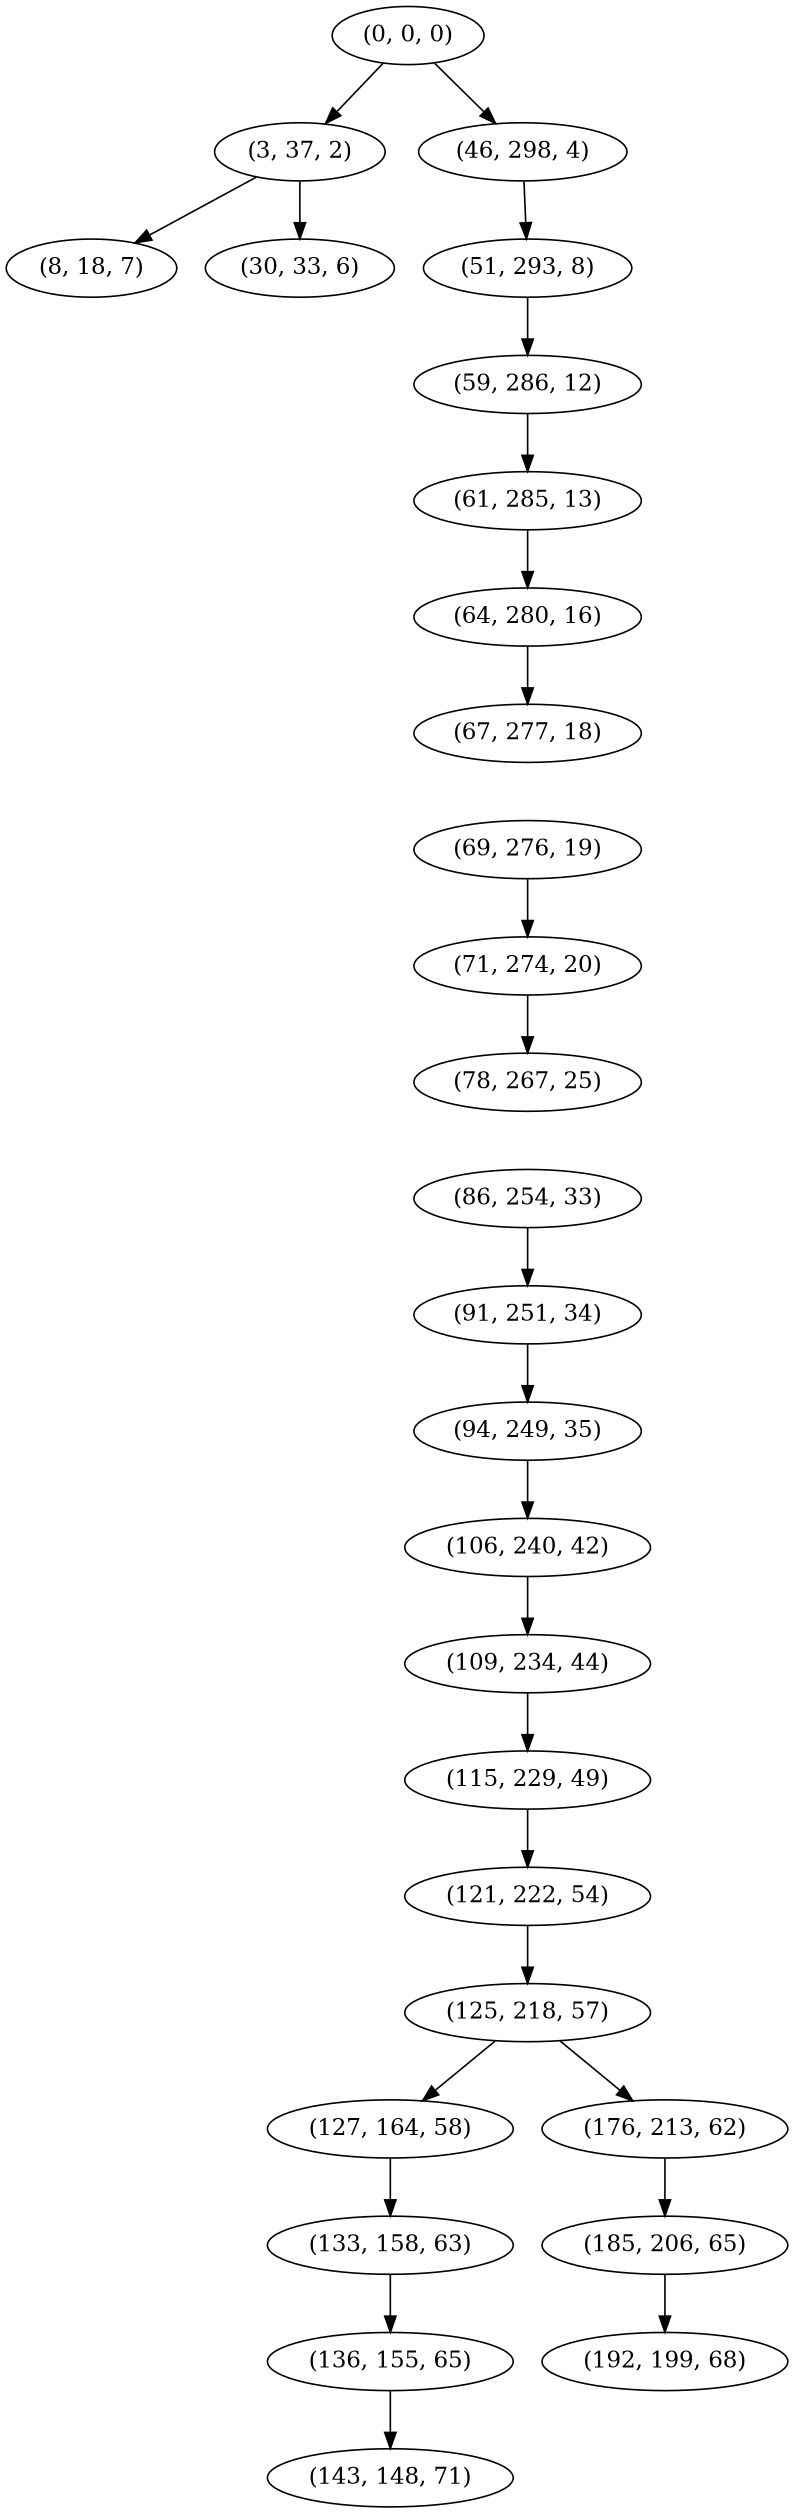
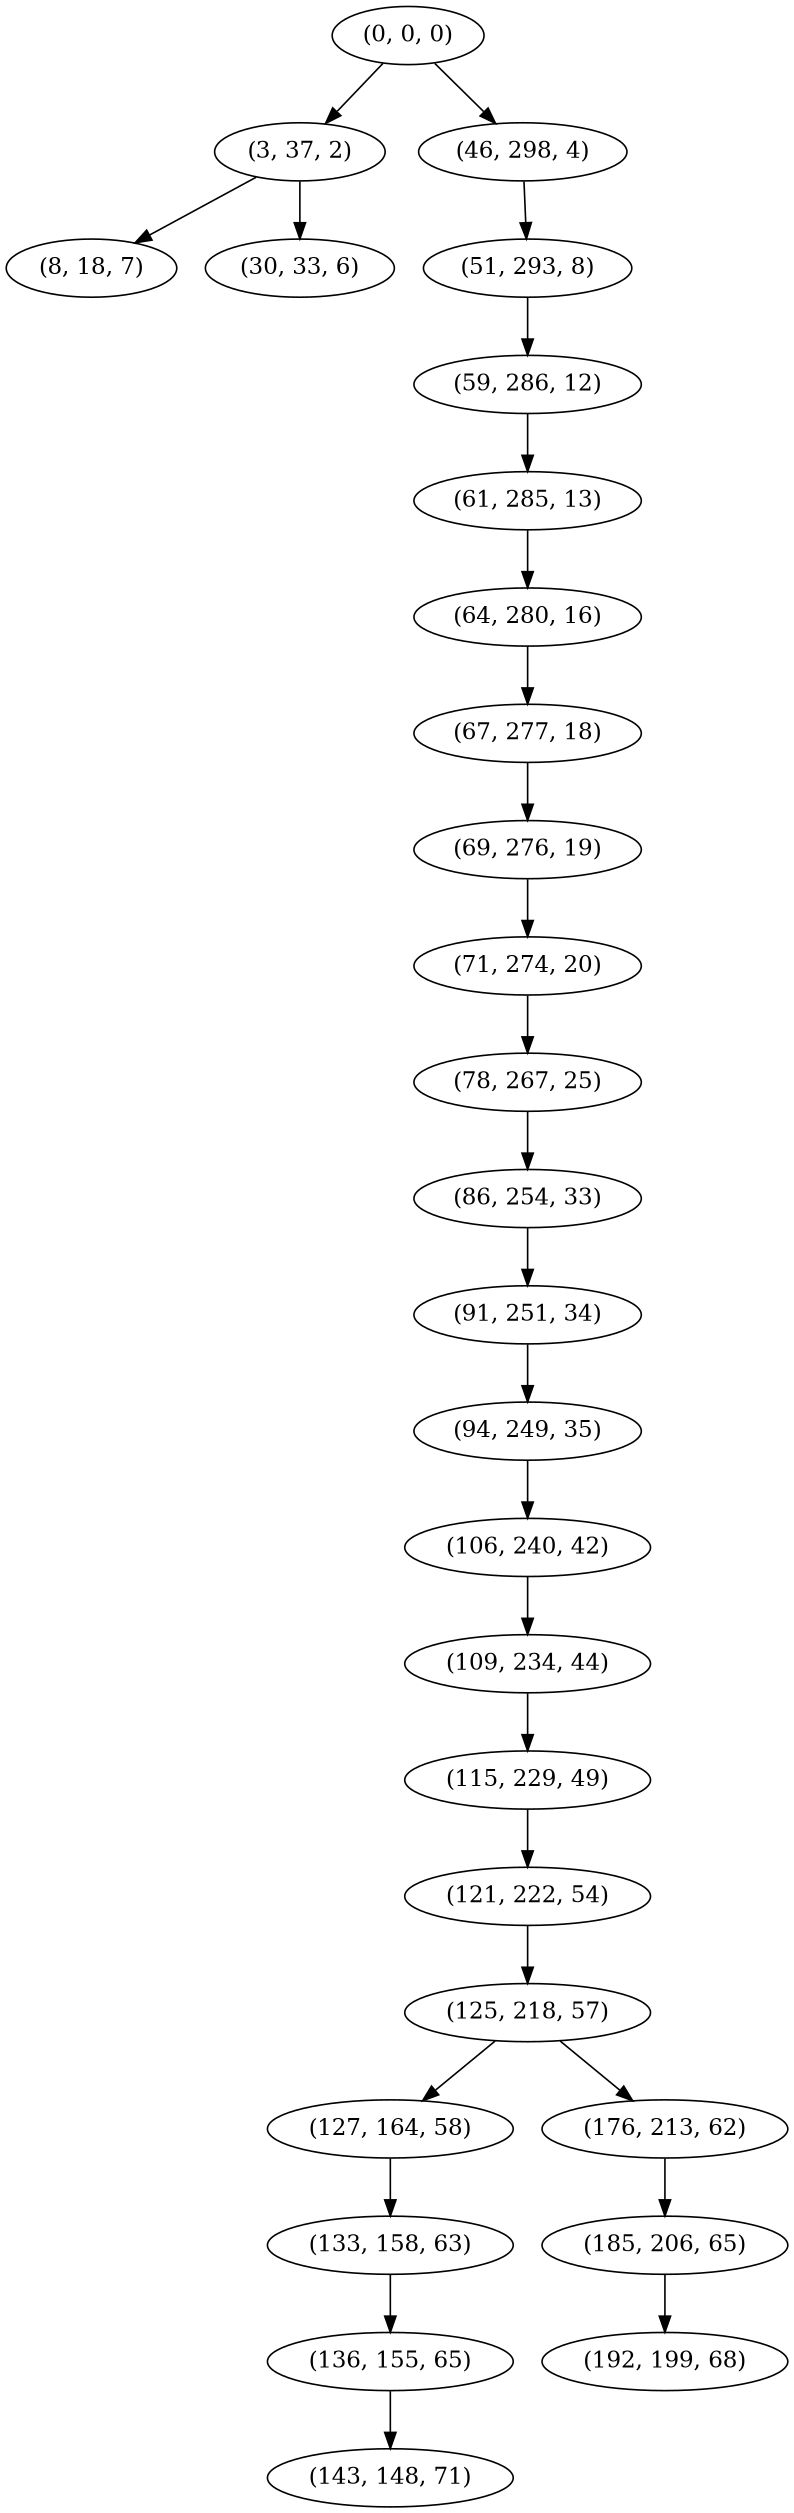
edge "(67, 277, 18)" -> "(69, 276, 19)": added
edge "(78, 267, 25)" -> "(86, 254, 33)": added
